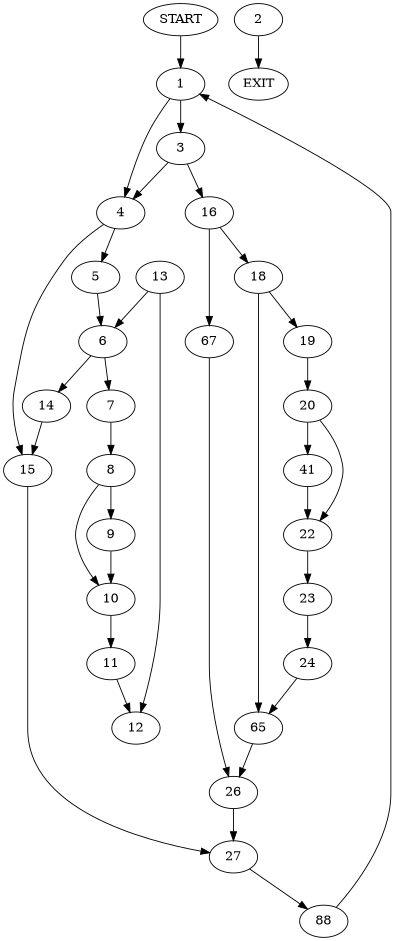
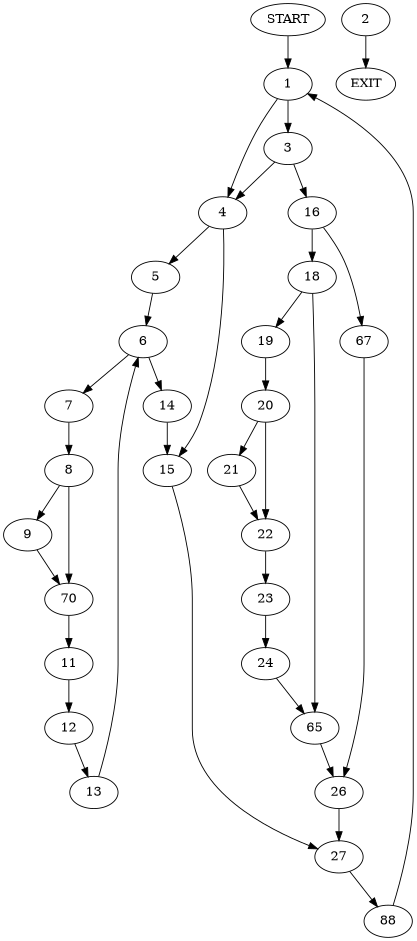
node "41": label "41" -> "21"
edge "13" -> "12": reversed
node "10": label "10" -> "70"
